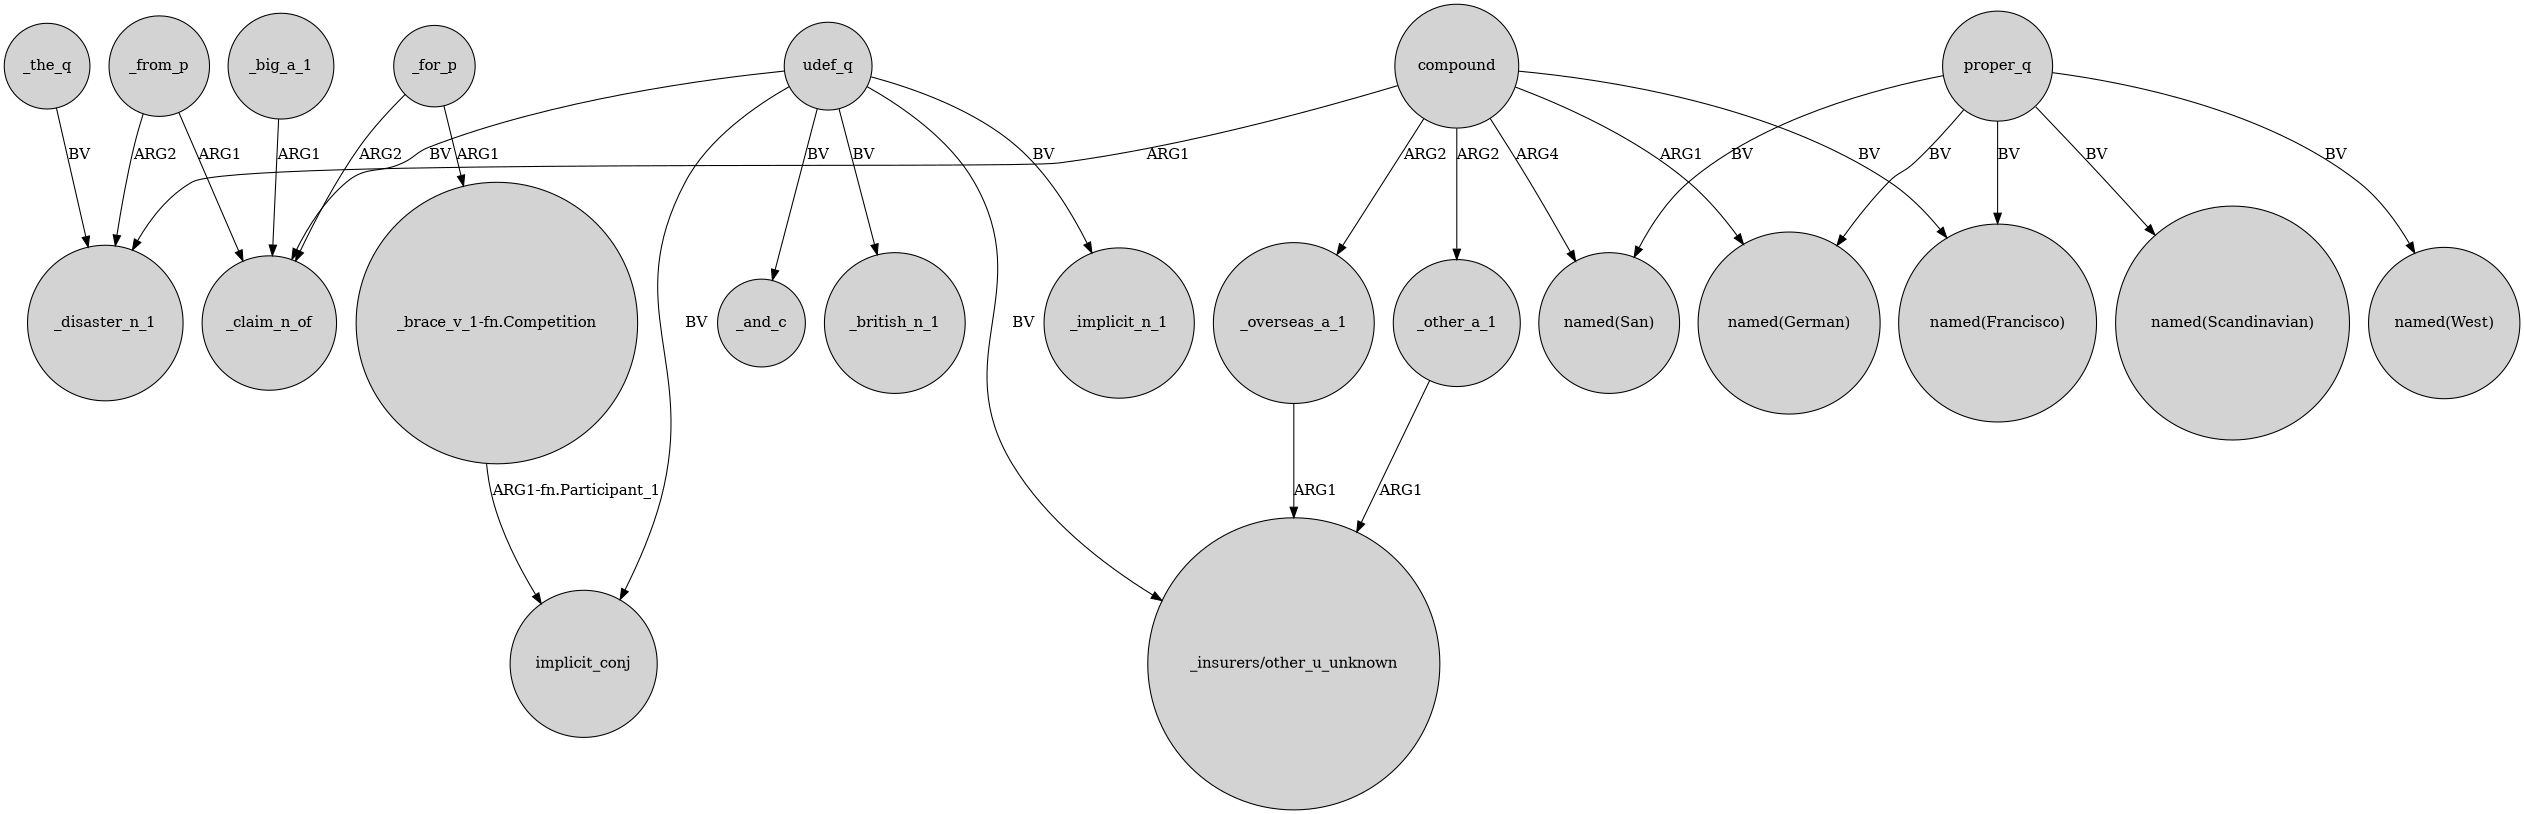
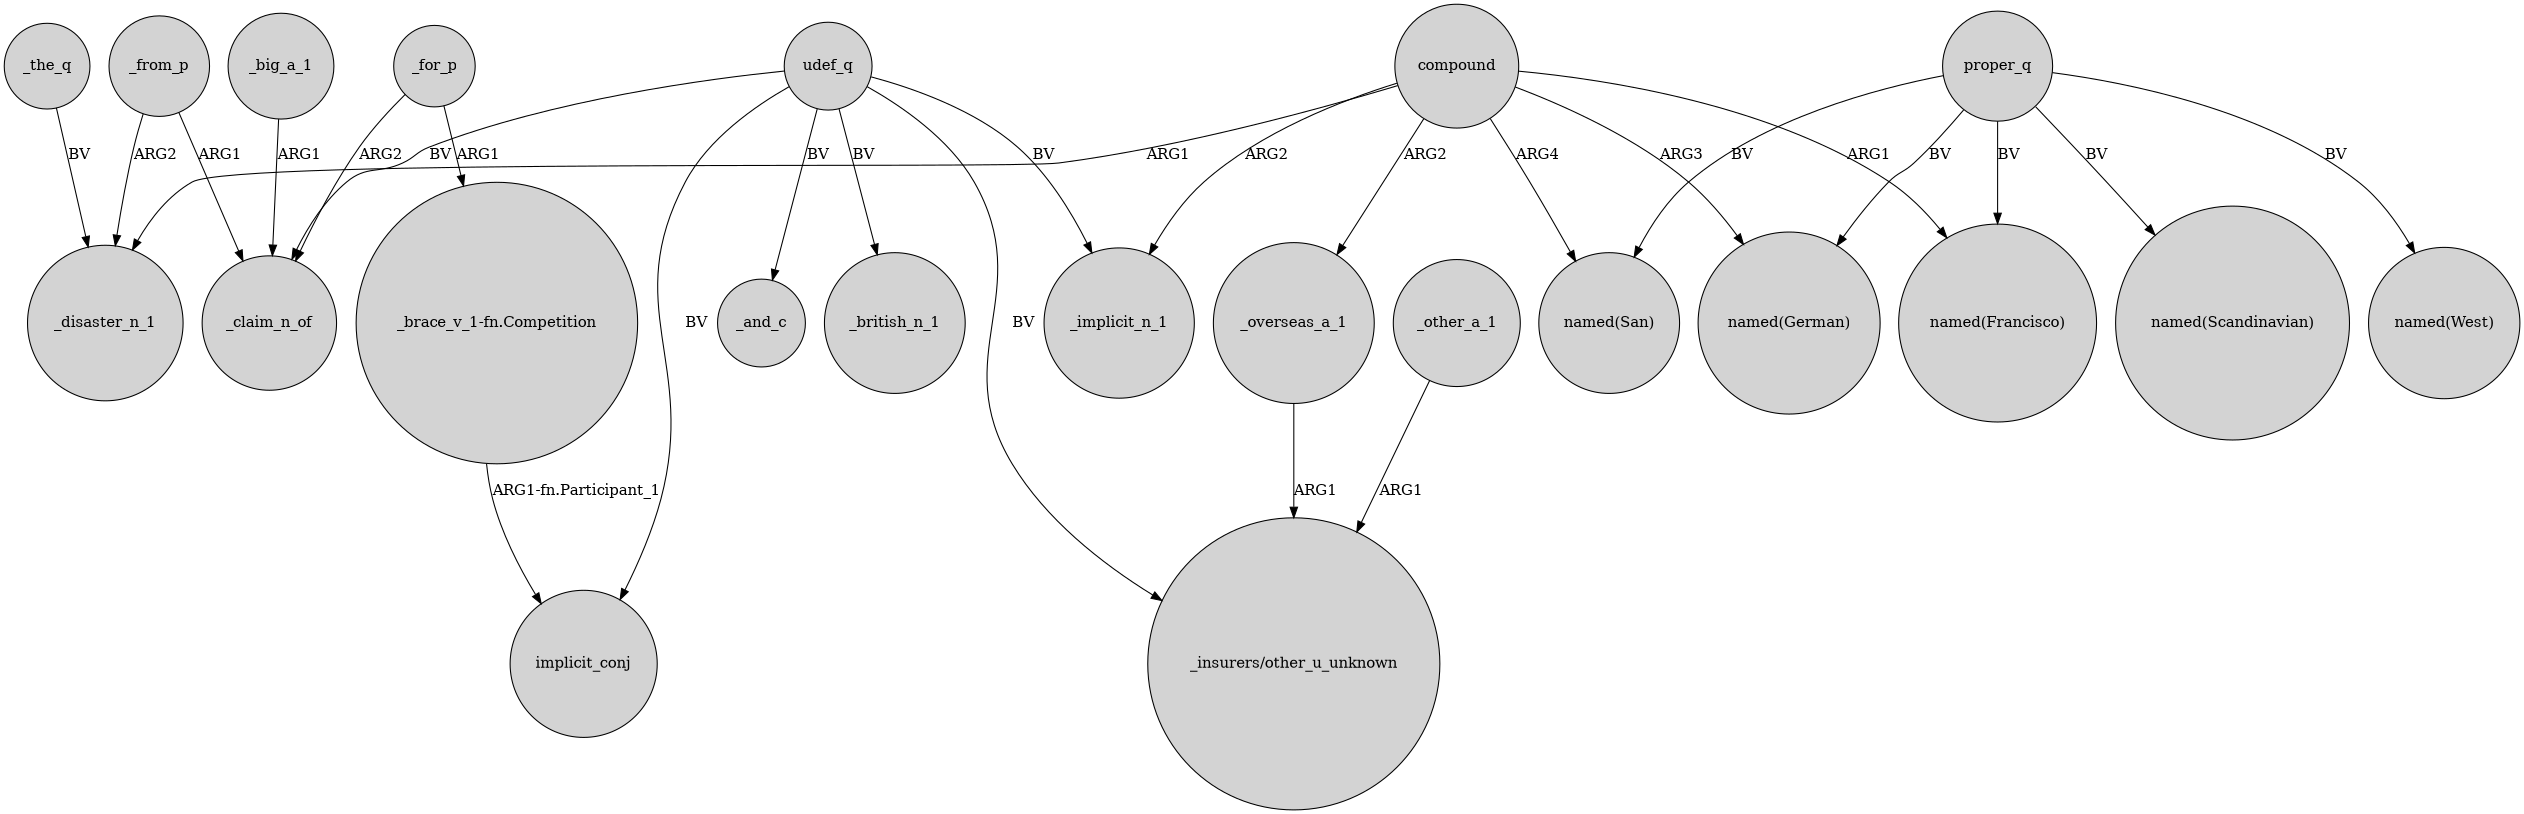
edge "compound" -> "named(German)": label "ARG1" -> "ARG3"
edge "compound" -> "named(Francisco)": label "BV" -> "ARG1"
edge "compound" -> "_other_a_1": now "compound" -> "_implicit_n_1"
